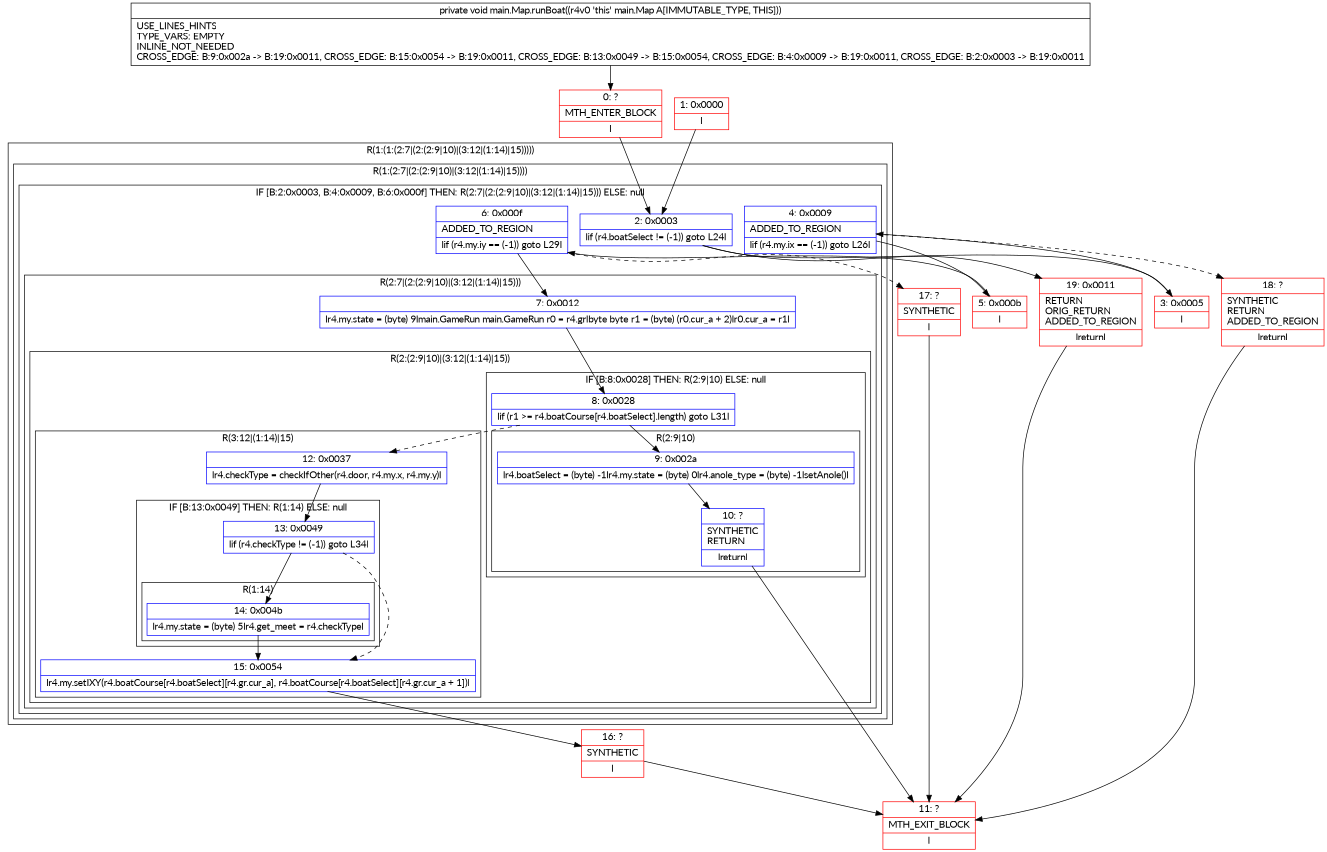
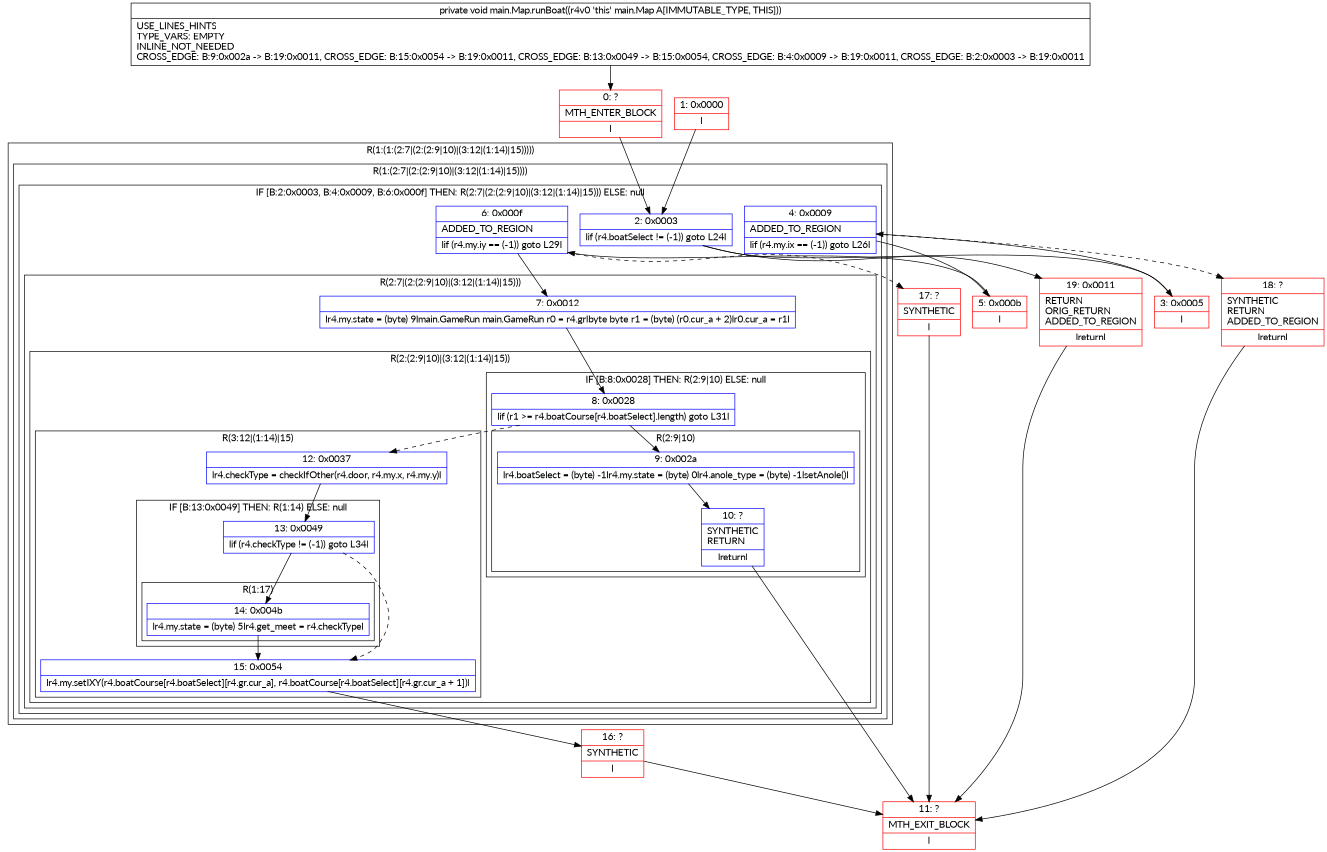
cluster "R(1:14)": label "R(1:14)" -> "R(1:17)"
